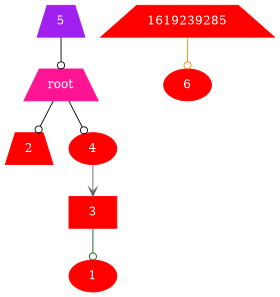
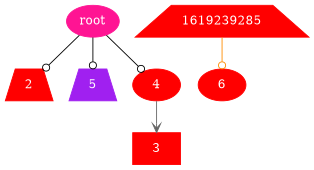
edge "5" -> "root": reversed
node "root": shape trapezium -> ellipse
node "1": removed
